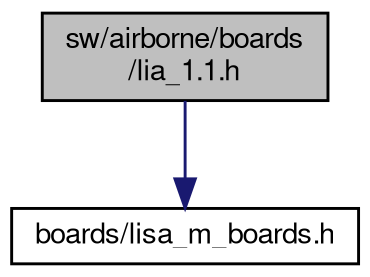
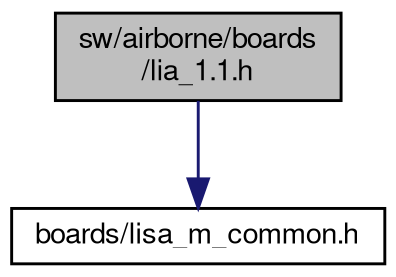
node "boards/lisa_m_boards.h": label "boards/lisa_m_boards.h" -> "boards/lisa_m_common.h"
